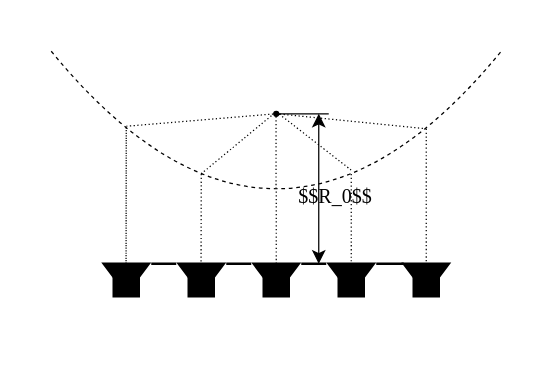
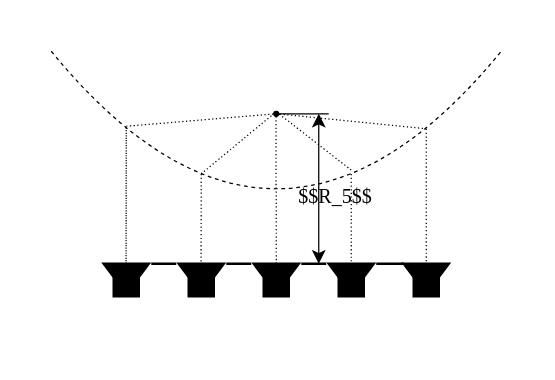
node "$$R_0$$": label "$$R_0$$" -> "$$R_5$$"
